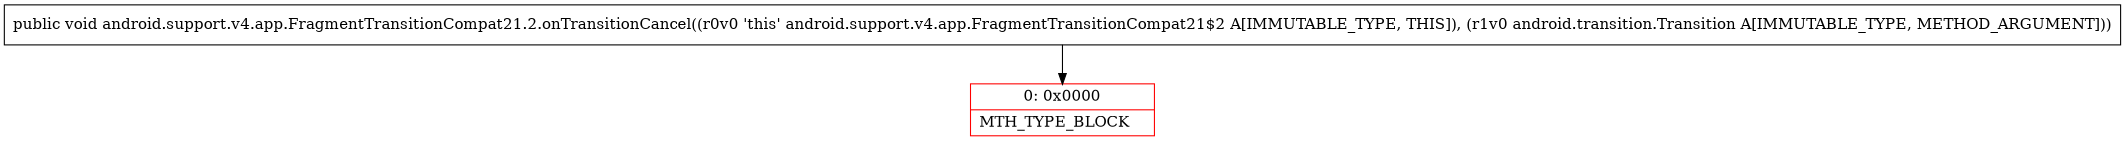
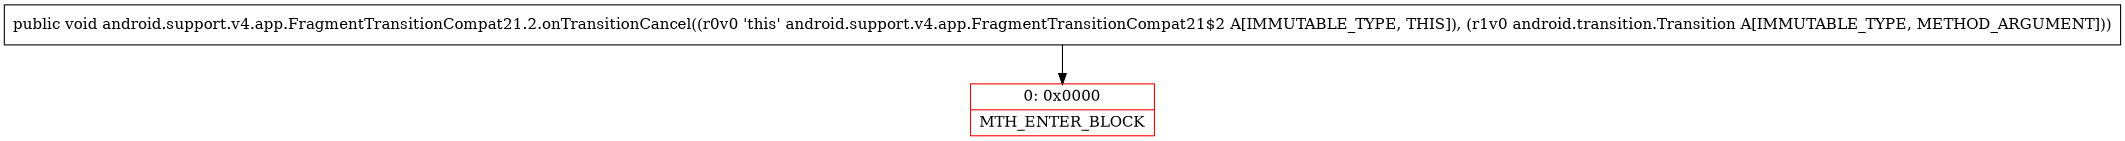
node "0: 0x0000": text "MTH_TYPE_BLOCK" -> "MTH_ENTER_BLOCK"
